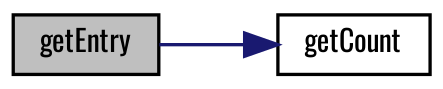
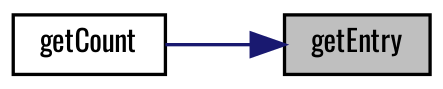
edge "getEntry" -> "getCount": reversed
